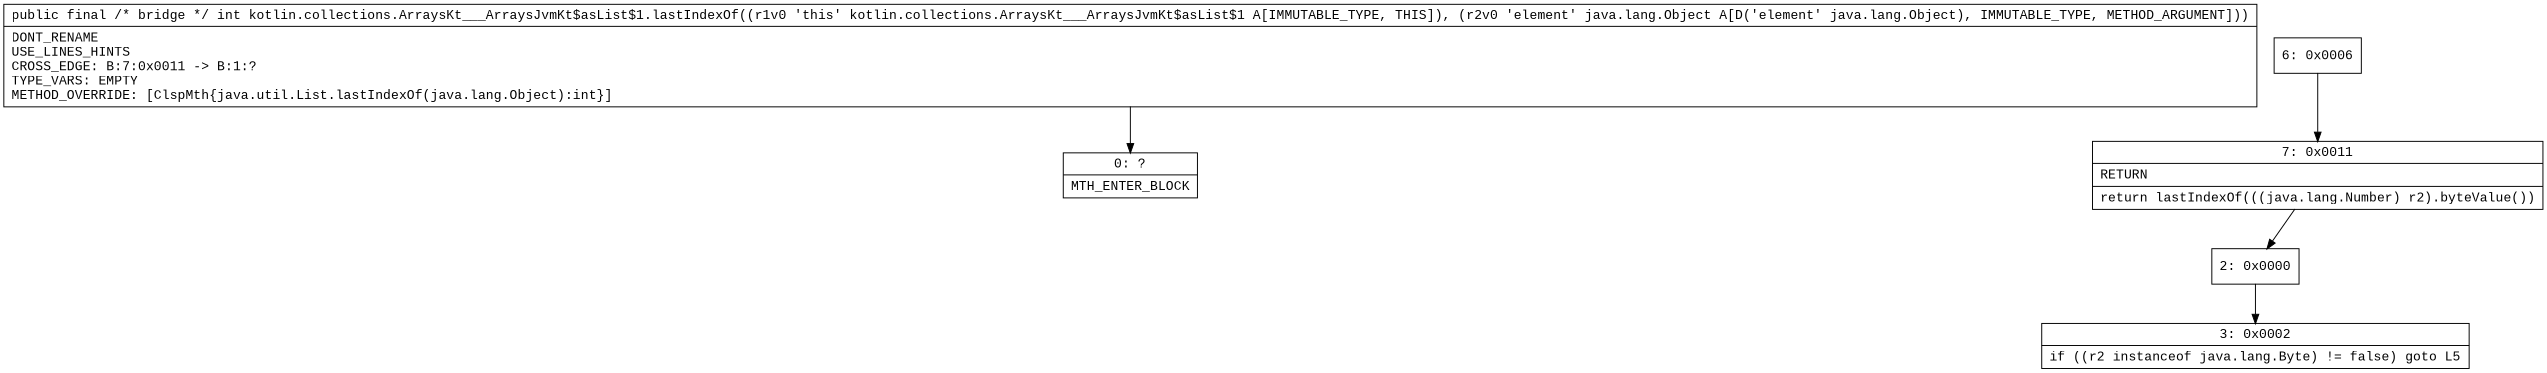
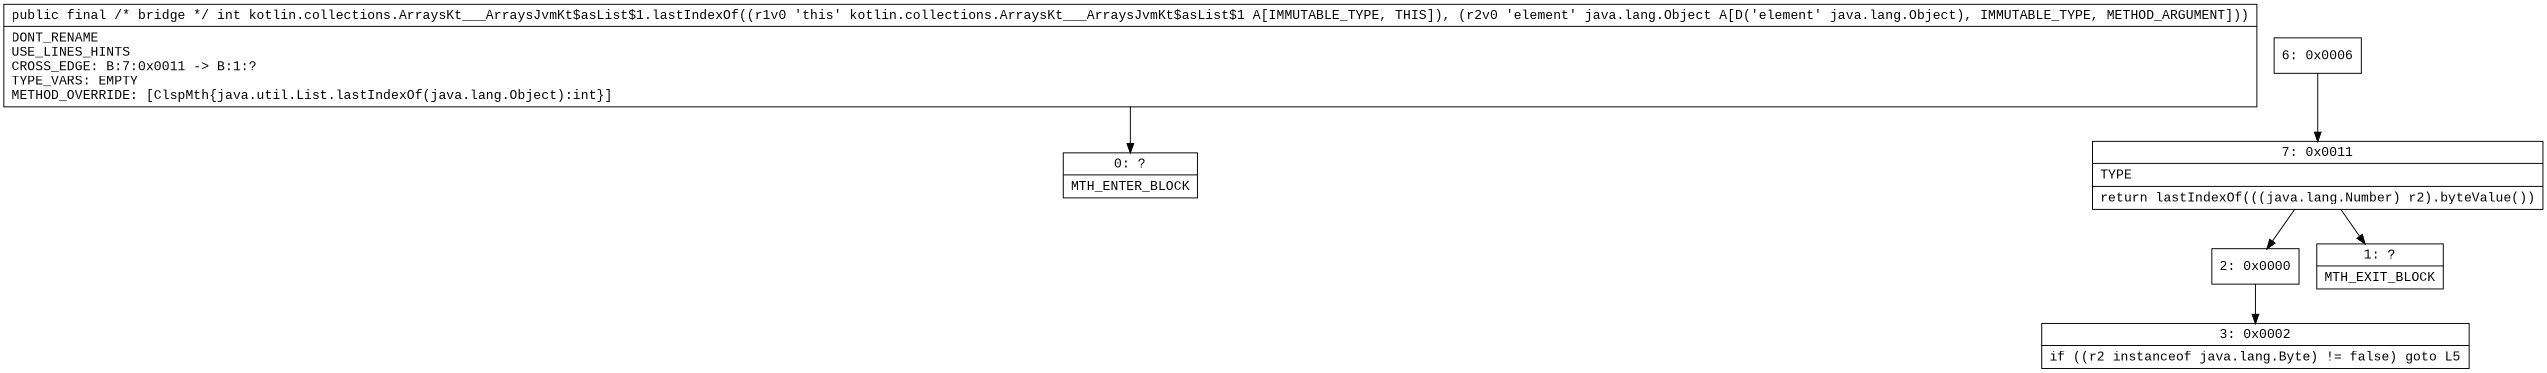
node "7: 0x0011": text "RETURN" -> "TYPE"
node "1: ?": added
